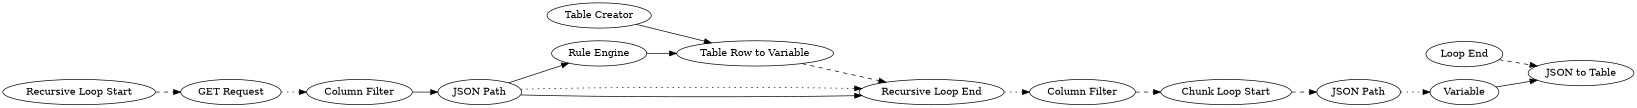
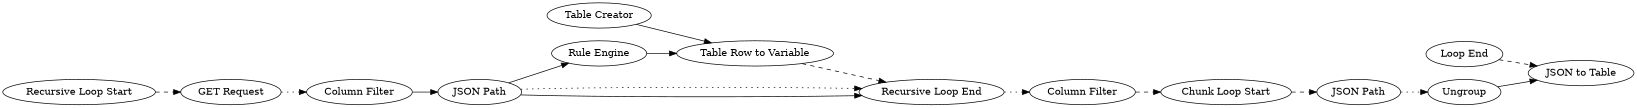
node "Variable": label "Variable" -> "Ungroup"
